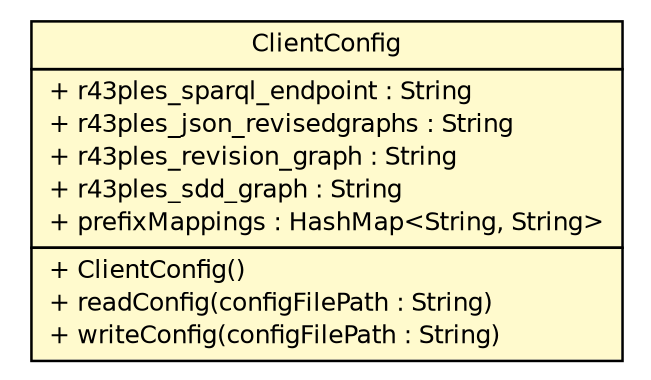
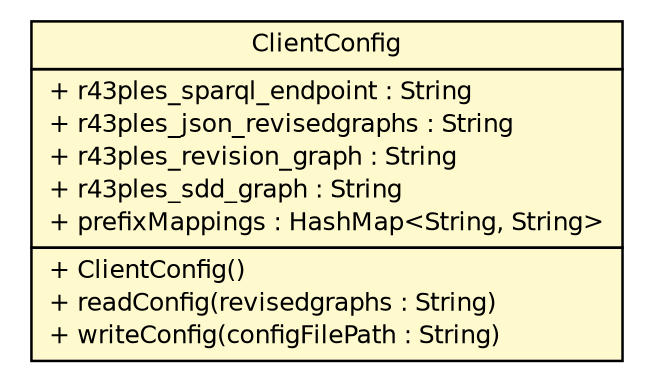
node "ClientConfig": text "+ readConfig(configFilePath : String)" -> "+ readConfig(revisedgraphs : String)"
